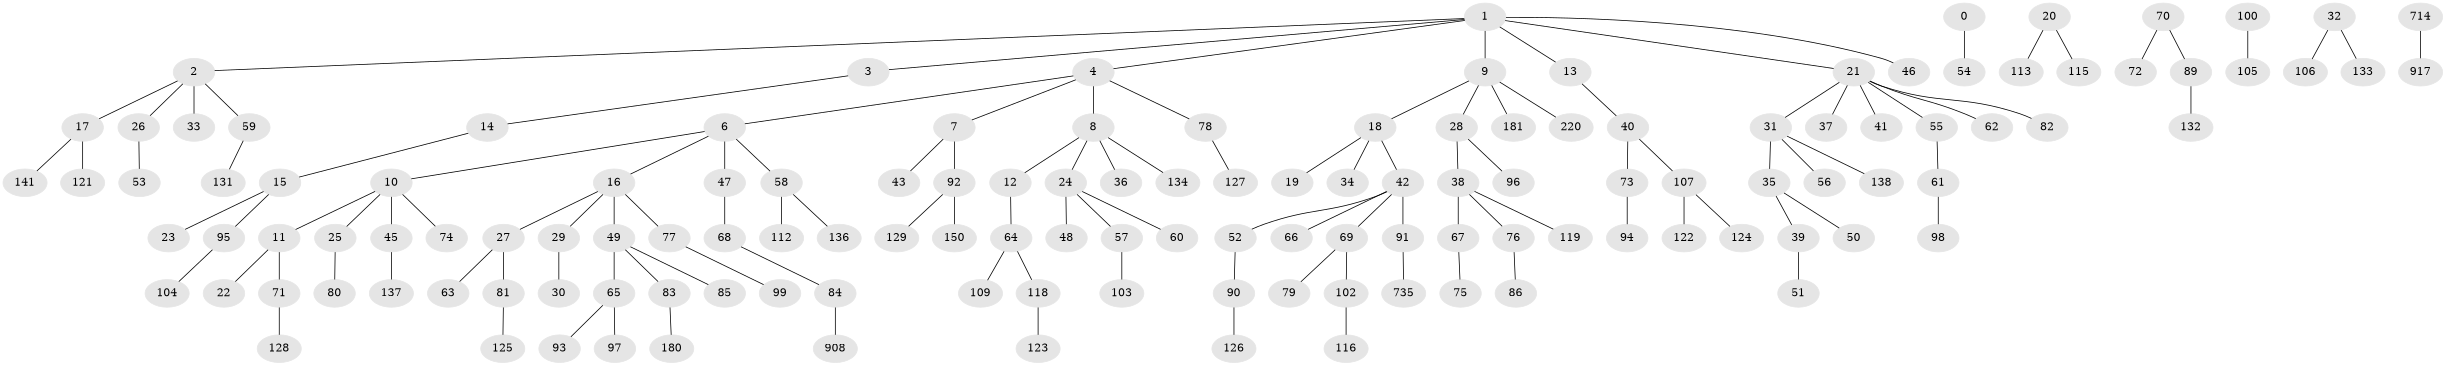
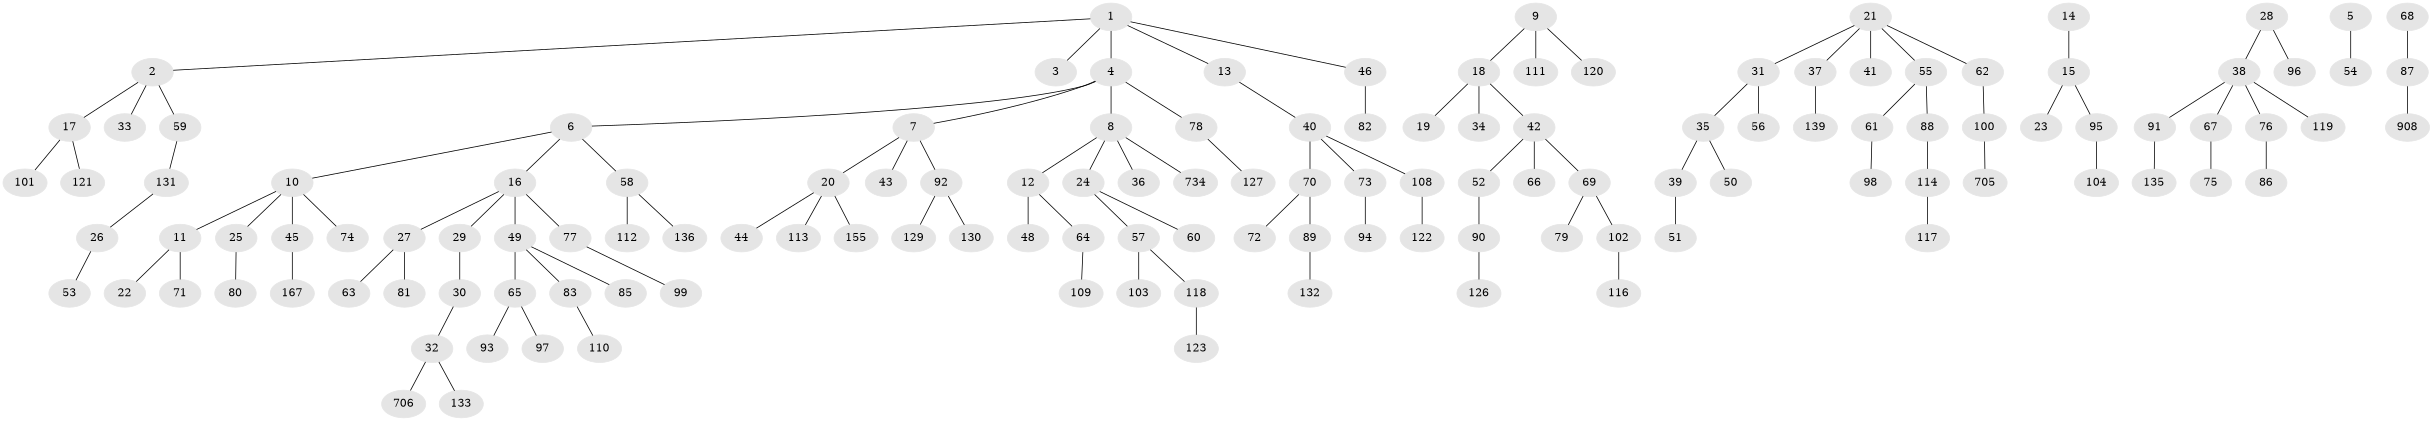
node "0": label "0" -> "5"
node "714": label "714" -> "114"
edge "1" -- "9": removed
edge "1" -- "21": removed
node "115": label "115" -> "155"
node "105": label "105" -> "705"
node "106": label "106" -> "706"
node "917": label "917" -> "117"
edge "2" -- "26": now "131" -- "26"
edge "3" -- "14": removed
edge "9" -- "28": removed
edge "21" -- "82": now "46" -- "82"
edge "62" -- "100": added
node "181": label "181" -> "111"
node "220": label "220" -> "120"
node "139": added
node "88": added
edge "7" -- "20": added
edge "40" -- "70": added
node "141": label "141" -> "101"
node "47": removed
node "134": label "134" -> "734"
node "107": label "107" -> "108"
node "138": removed
edge "24" -- "48": now "12" -- "48"
edge "42" -- "91": now "38" -- "91"
node "44": added
node "150": label "150" -> "130"
node "124": removed
edge "64" -- "118": now "57" -- "118"
node "137": label "137" -> "167"
node "84": label "84" -> "87"
node "735": label "735" -> "135"
edge "30" -- "32": added
node "128": removed
node "125": removed
node "180": label "180" -> "110"
